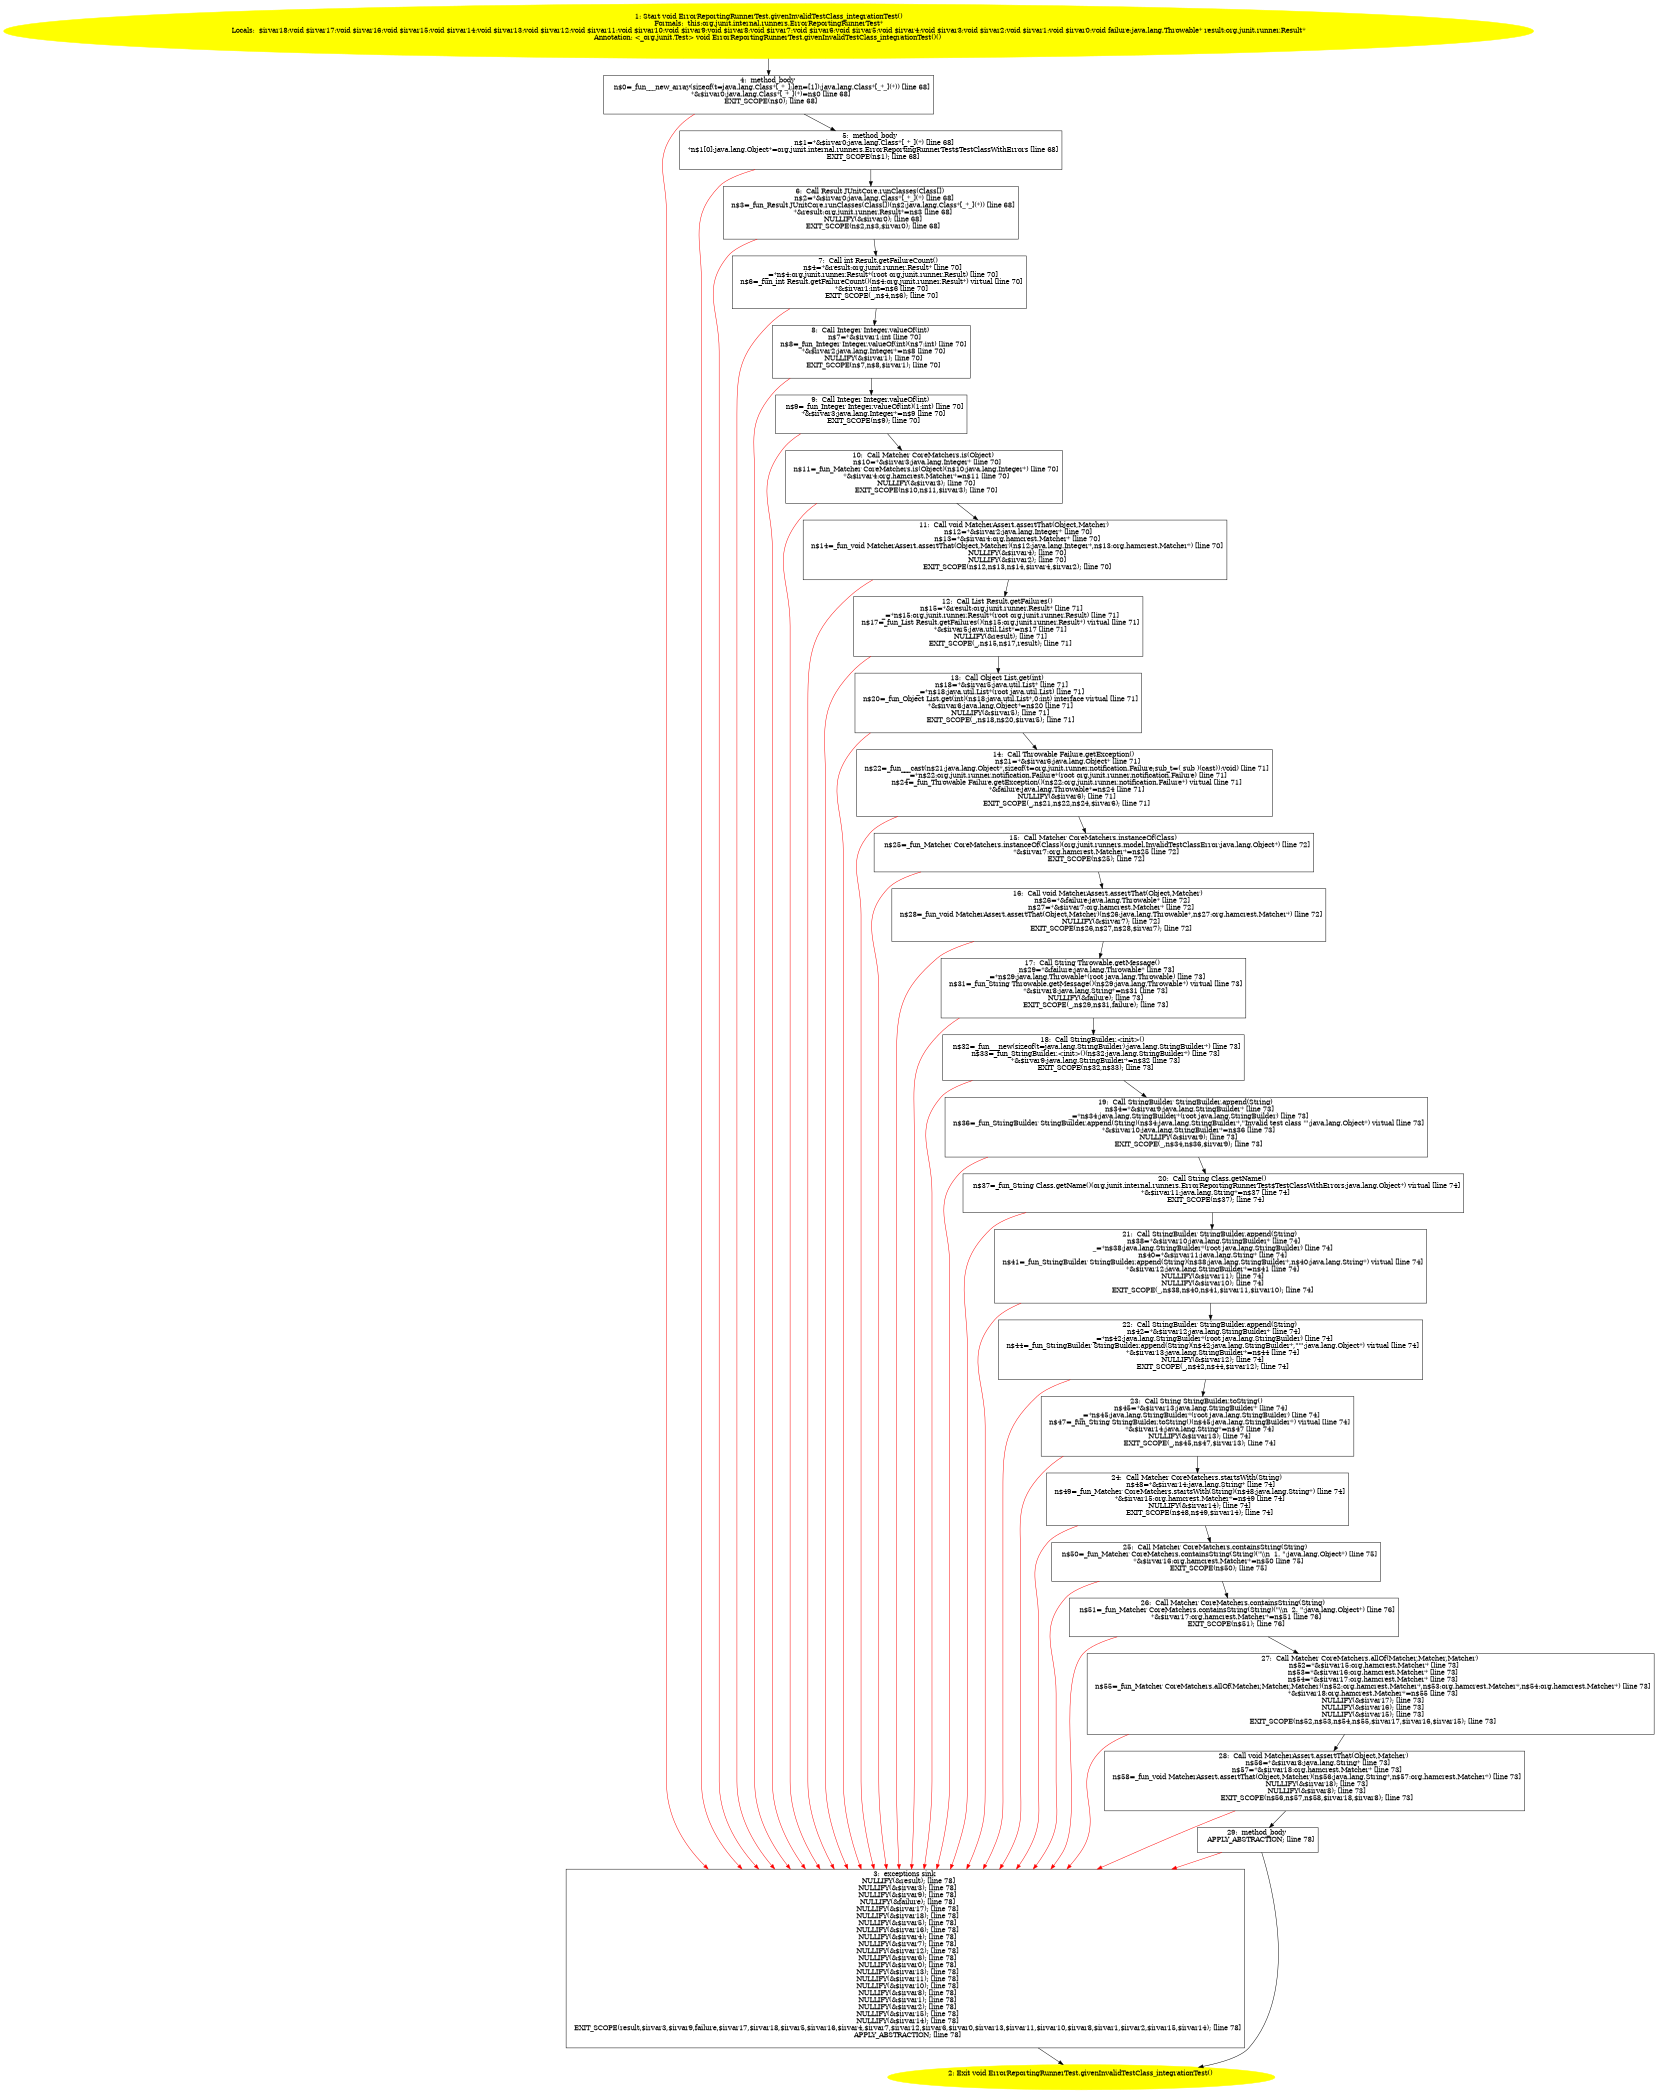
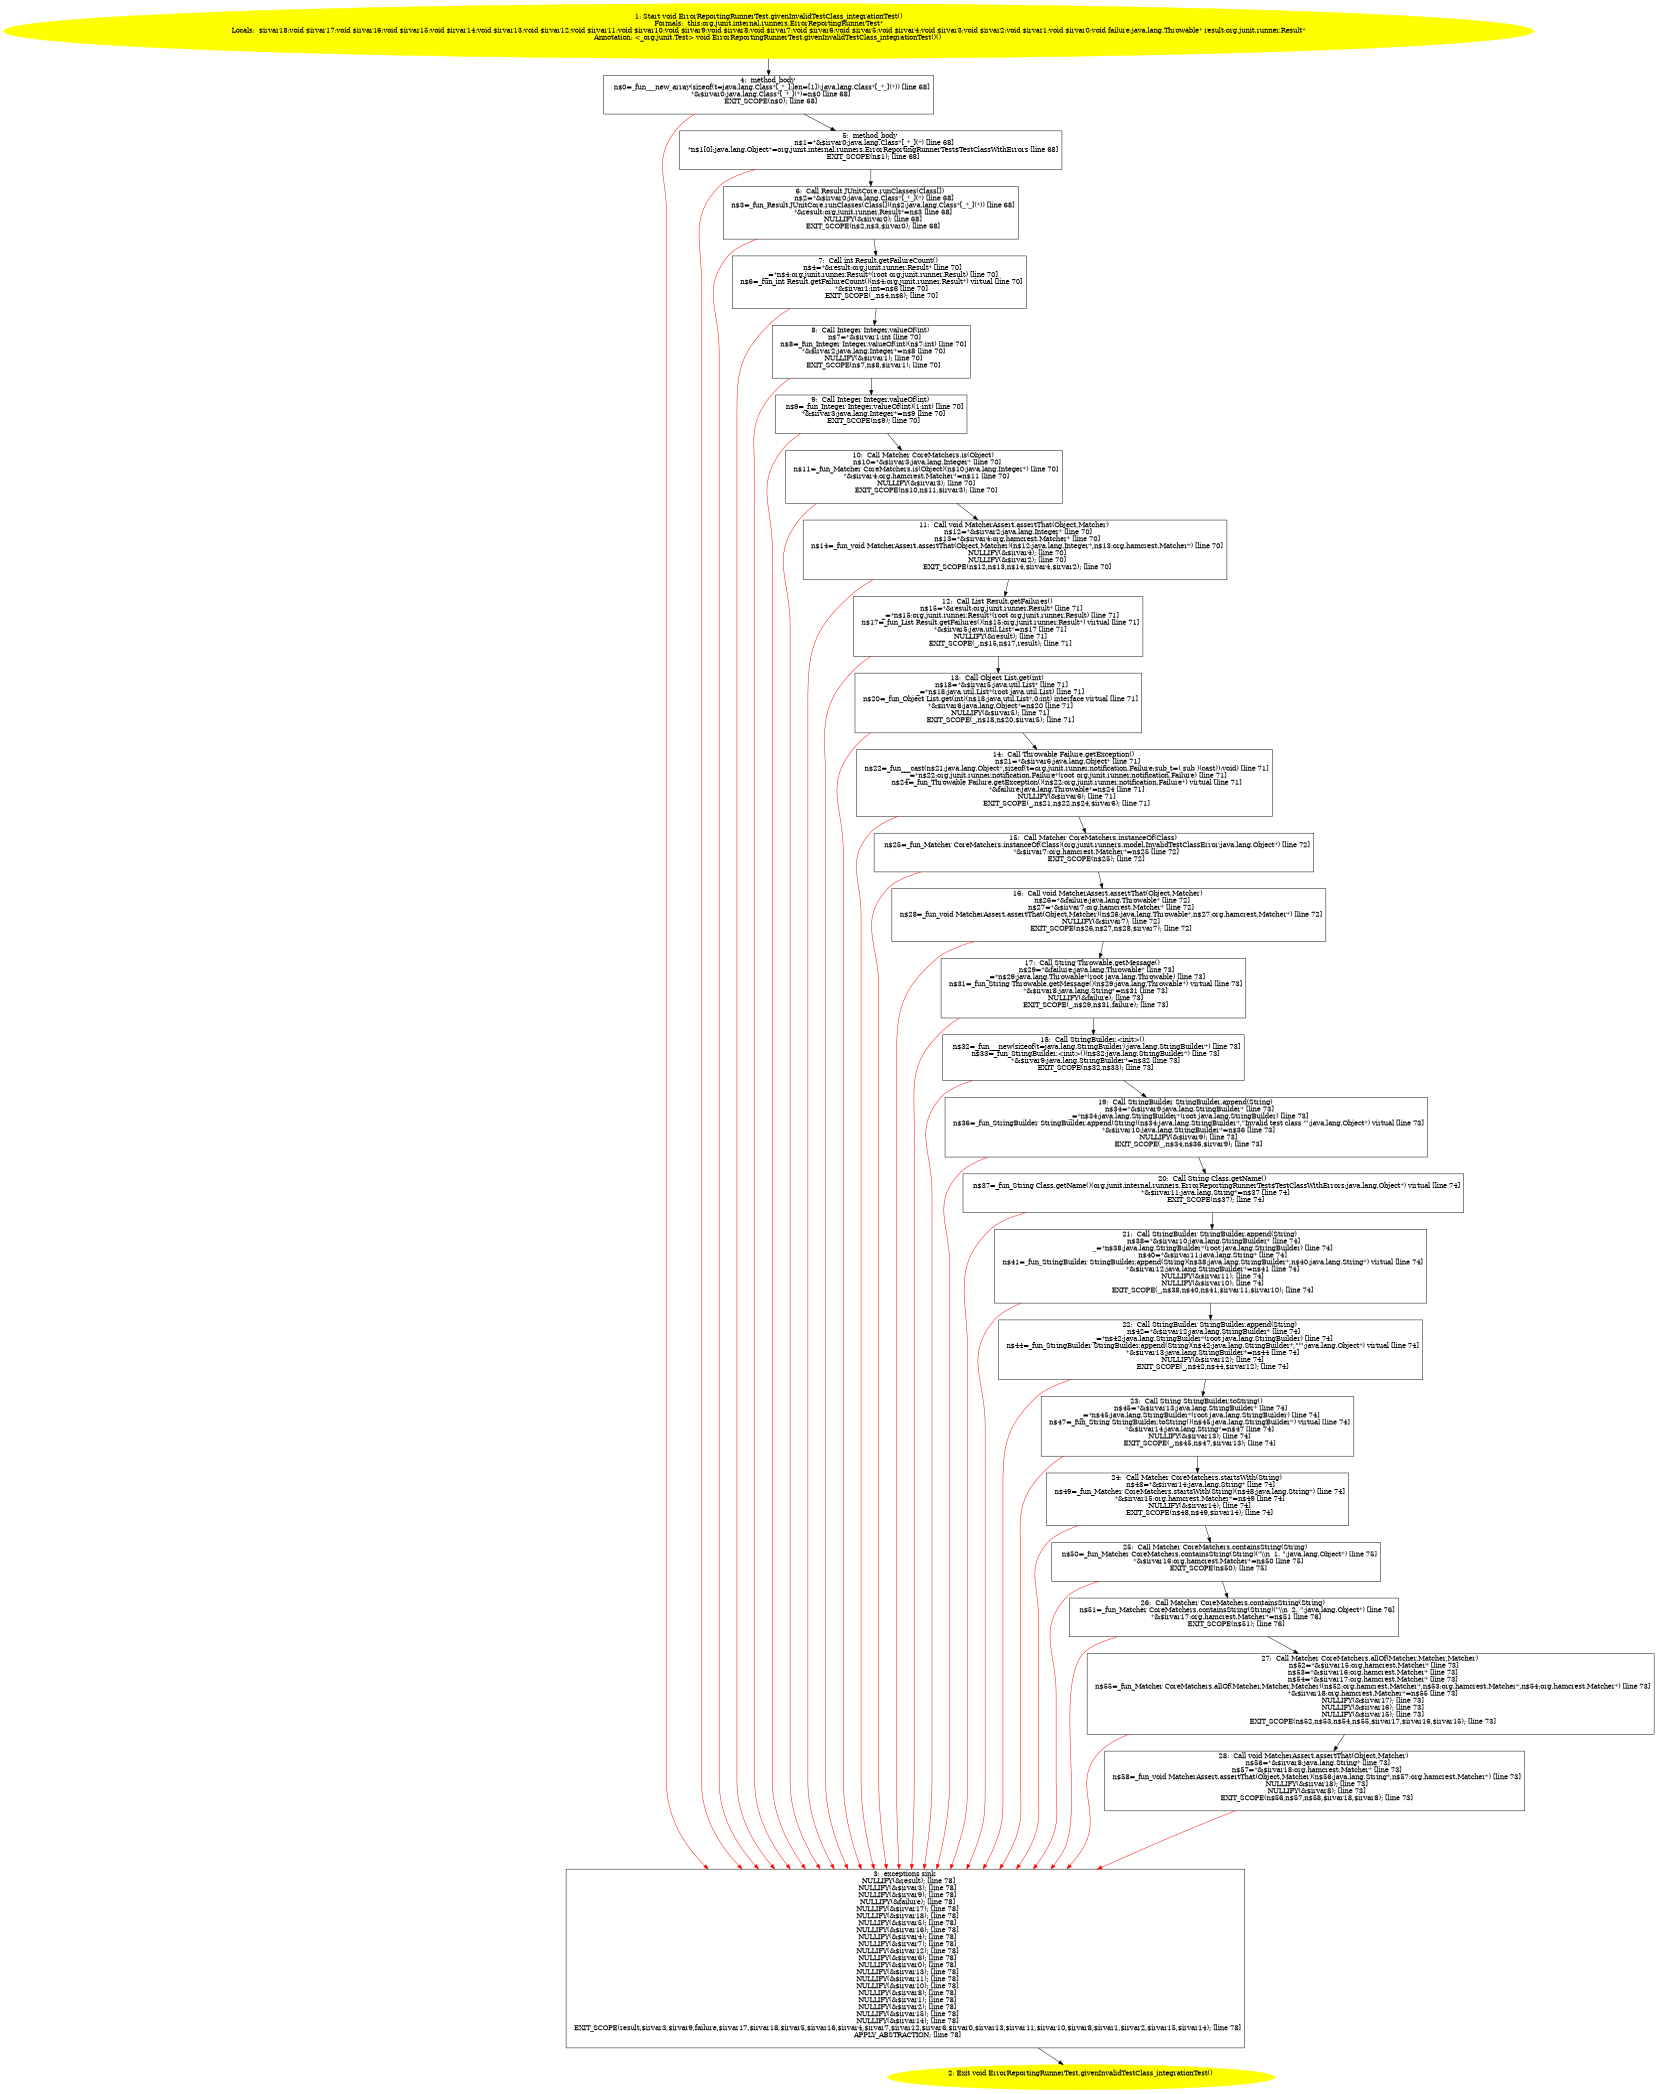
node "29:  method_body APPLY_ABSTRACTION; [line 78]": removed
